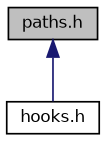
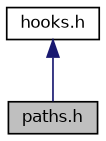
edge "hooks.h" -> "paths.h": reversed
